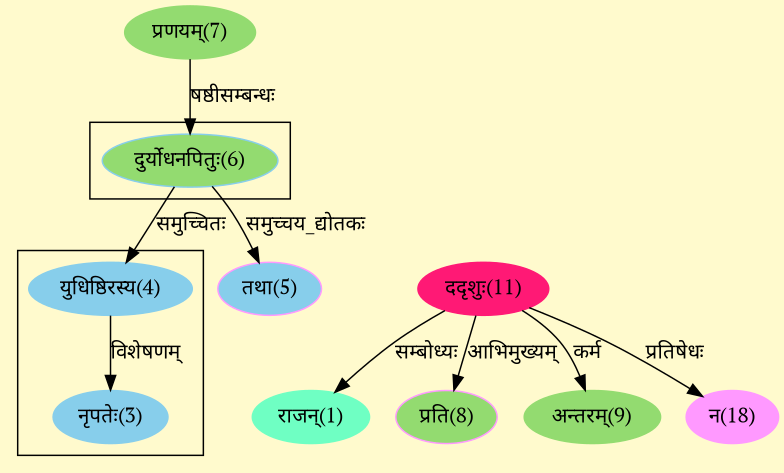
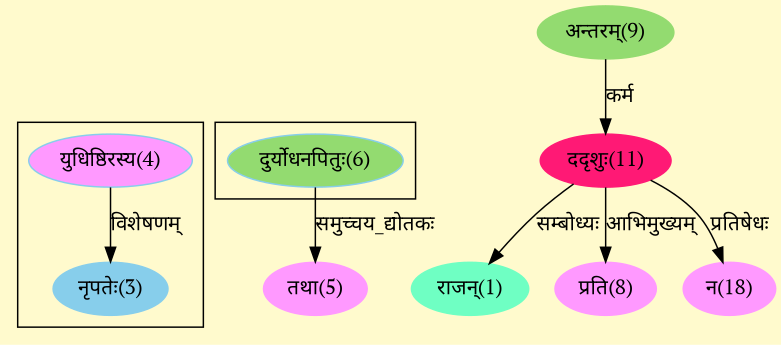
node "प्रणयम्(7)": removed
edge "दुर्योधनपितुः(6)" -> "युधिष्ठिरस्य(4)": removed, label "समुच्चितः"
node "युधिष्ठिरस्य(4)": fillcolor #87ceeb -> #ff99ff
node "तथा(5)": fillcolor #87ceeb -> #ff99ff
edge "ददृशुः(11)" -> "अन्तरम्(9)": reversed
node "प्रति(8)": fillcolor #93db70 -> #ff99ff
